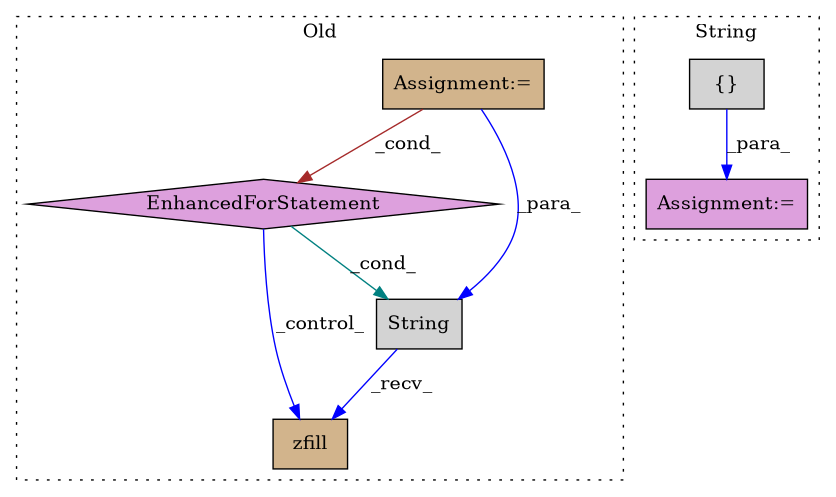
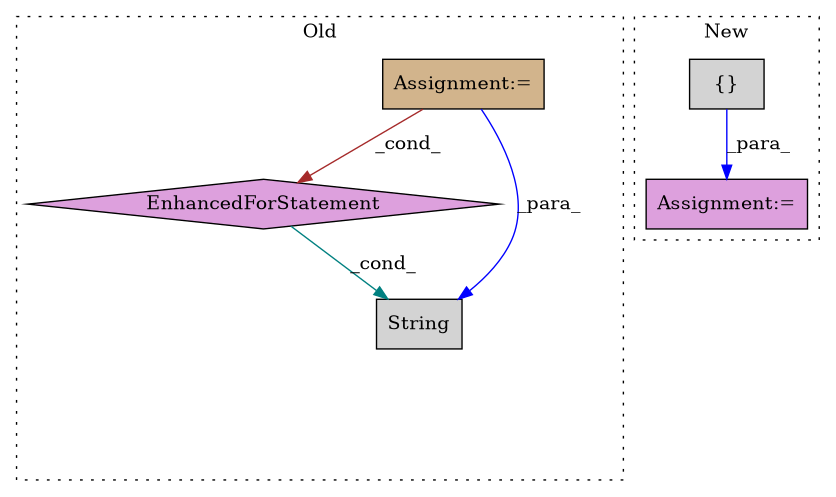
cluster "String": label "String" -> "New"
node "zfill": removed
